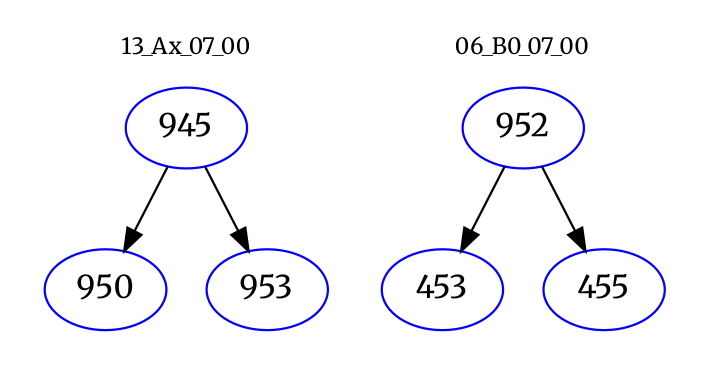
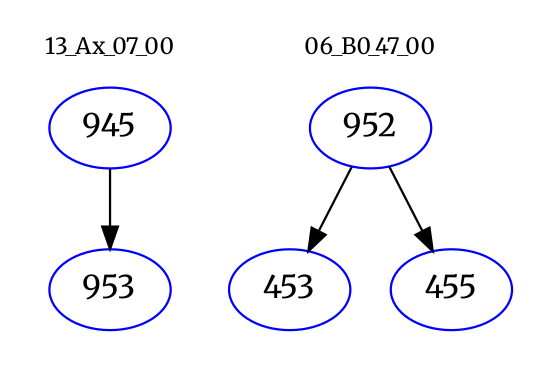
cluster "06_B0_07_00": label "06_B0_07_00" -> "06_B0_47_00"
node "950": removed
